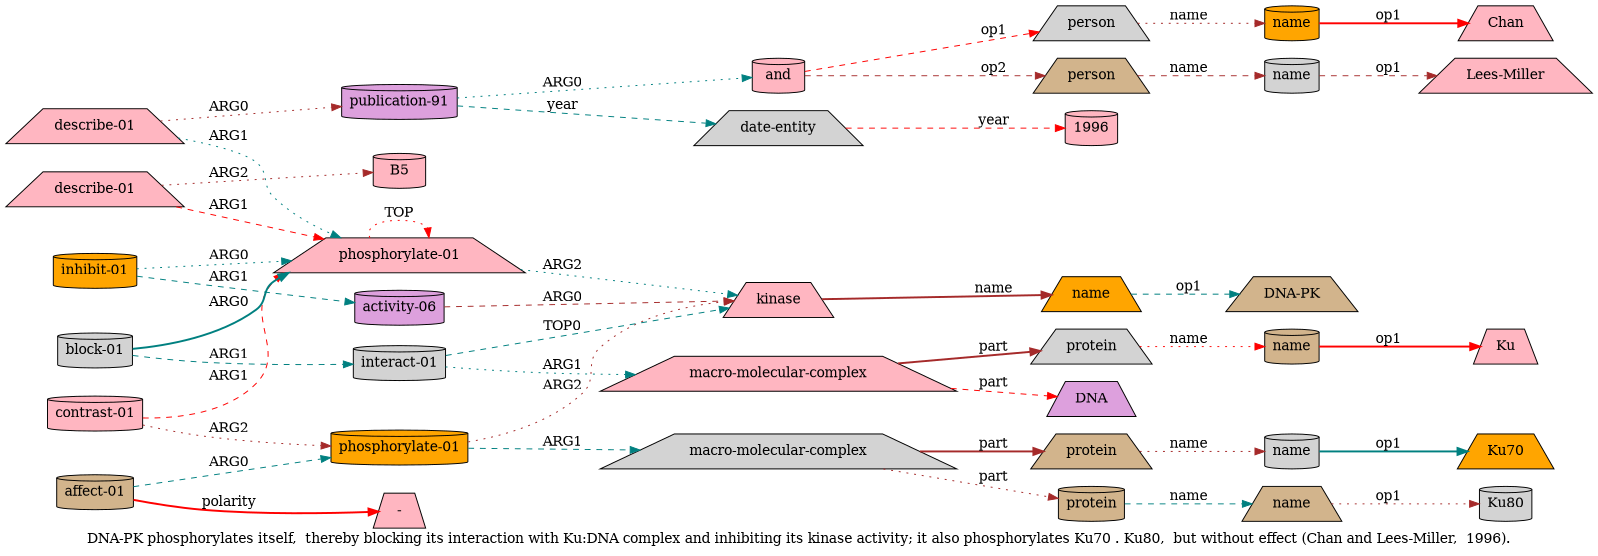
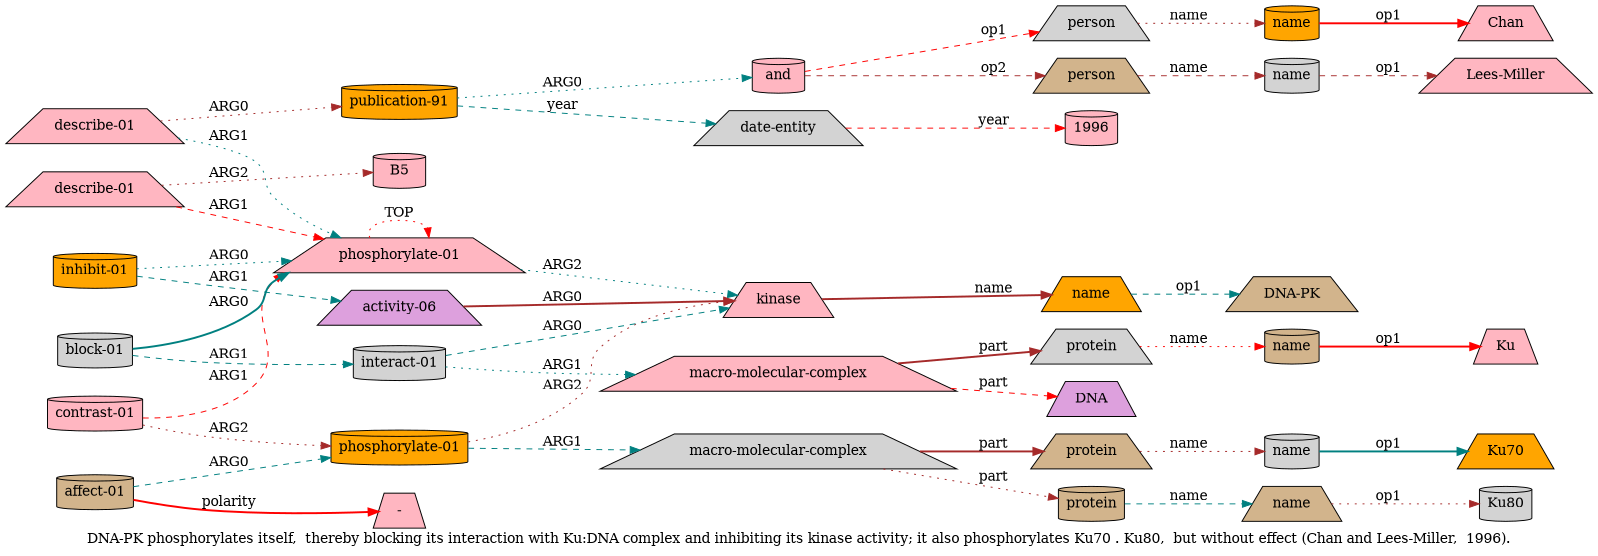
node "publication-91": fillcolor plum -> orange
edge "activity-06" -> "kinase": style dashed -> bold
node "activity-06": shape cylinder -> trapezium
edge "interact-01" -> "kinase": label "TOP0" -> "ARG0"
